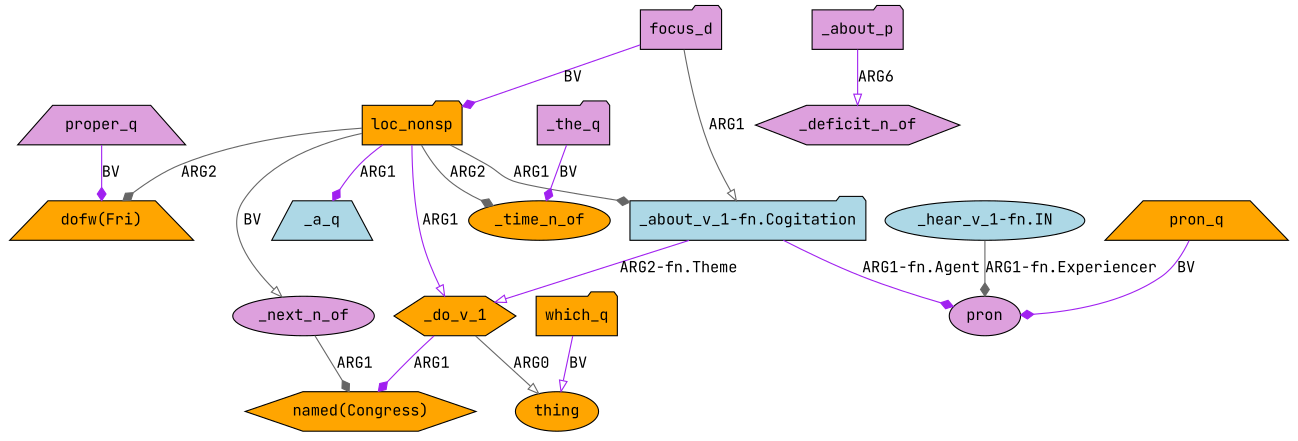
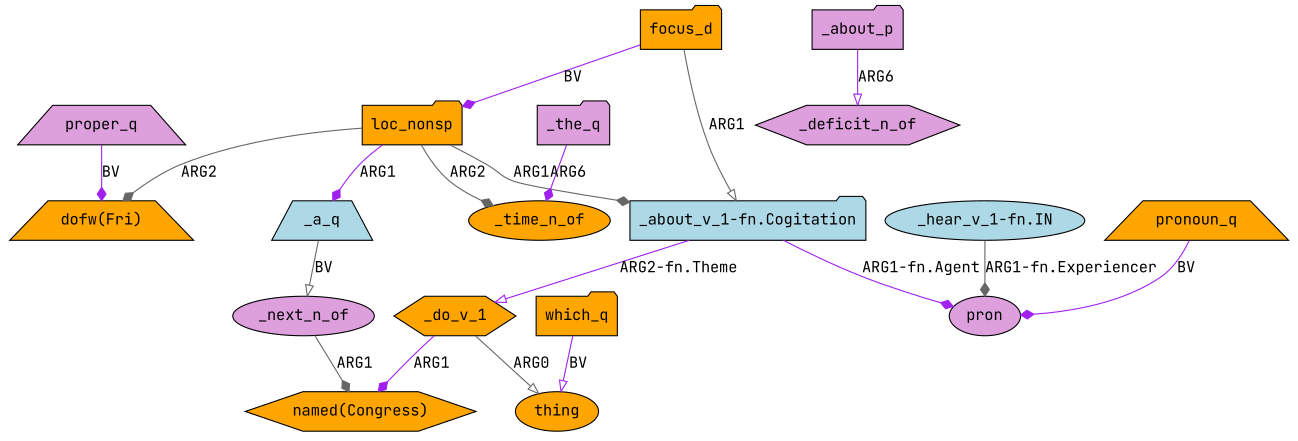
node "focus_d": fillcolor plum -> orange
edge "_the_q" -> "_time_n_of": label "BV" -> "ARG6"
edge "loc_nonsp" -> "_next_n_of": now "_a_q" -> "_next_n_of"
edge "loc_nonsp" -> "_do_v_1": removed, label "ARG1"
node "pron_q": label "pron_q" -> "pronoun_q"
